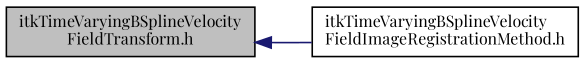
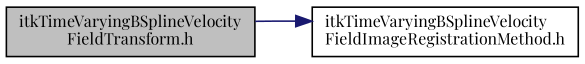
edge "itkTimeVaryingBSplineVelocity FieldImageRegistrationMethod.h" -> "itkTimeVaryingBSplineVelocity FieldTransform.h": reversed
